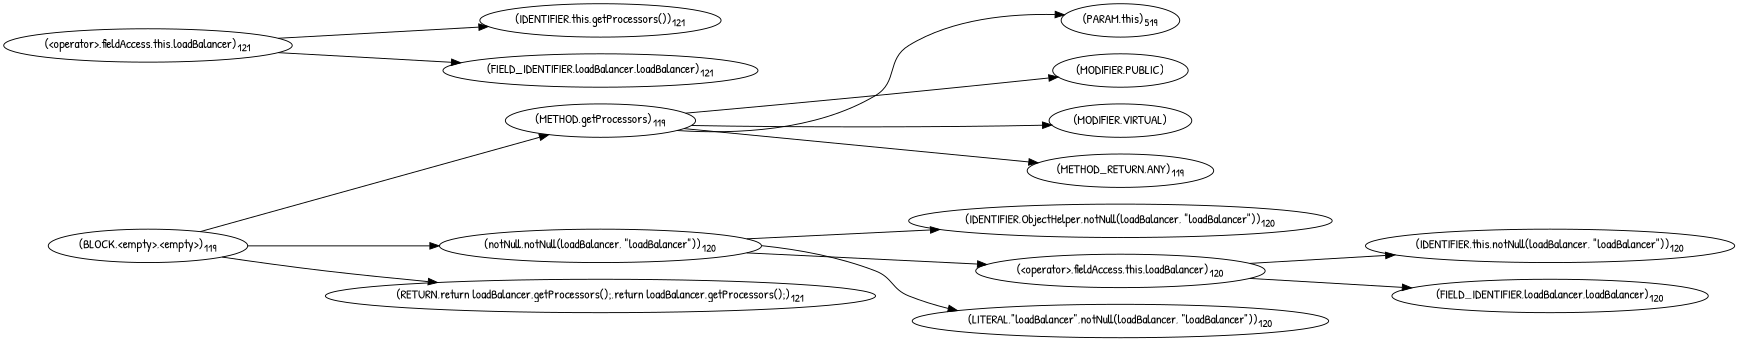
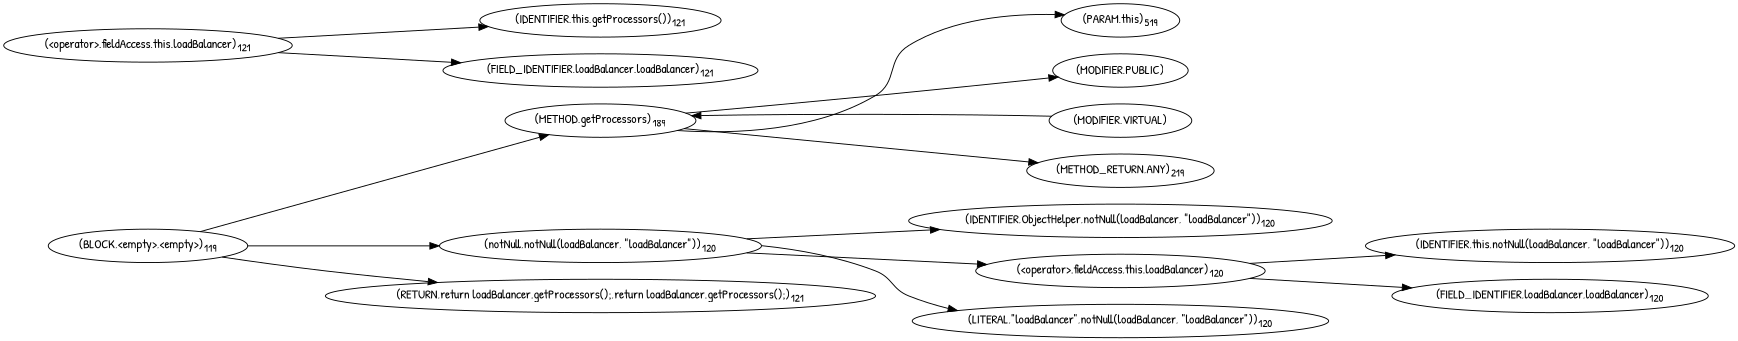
node "(METHOD,getProcessors)": text "119" -> "189"
edge "(METHOD,getProcessors)" -> "(MODIFIER,VIRTUAL)": reversed
node "(METHOD_RETURN,ANY)": text "119" -> "219"
